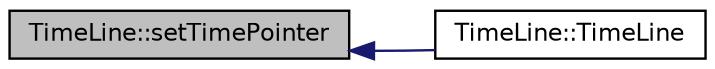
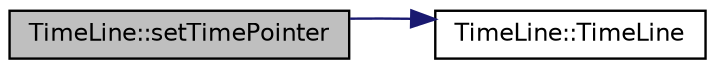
edge "TimeLine::TimeLine" -> "TimeLine::setTimePointer": reversed
